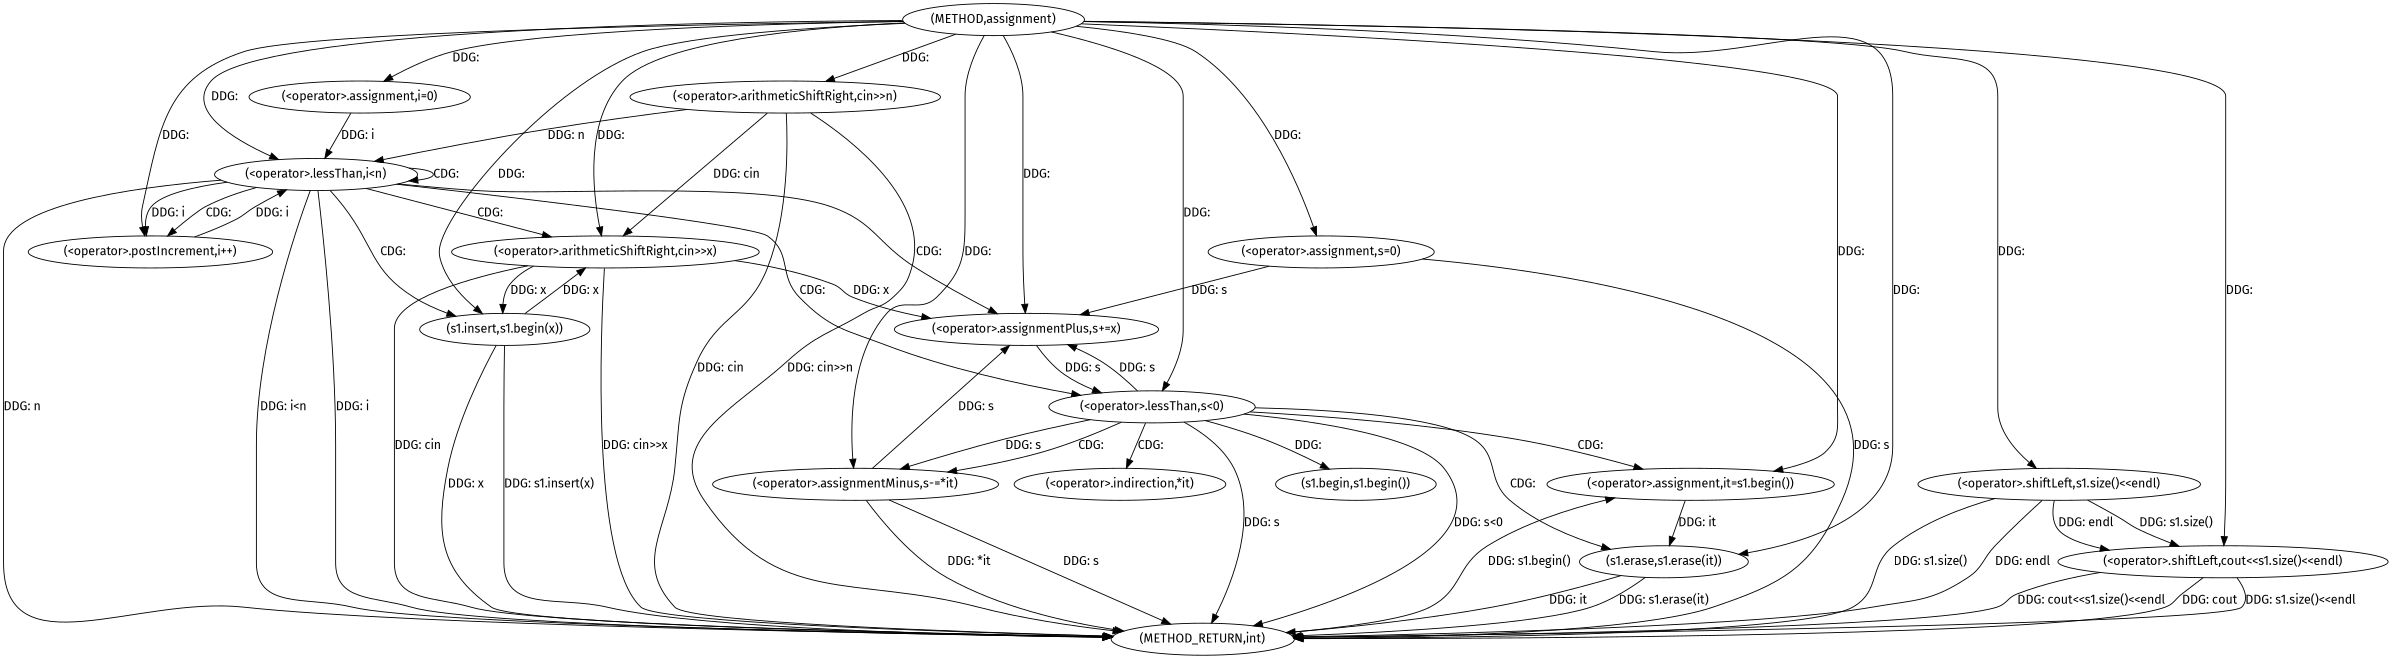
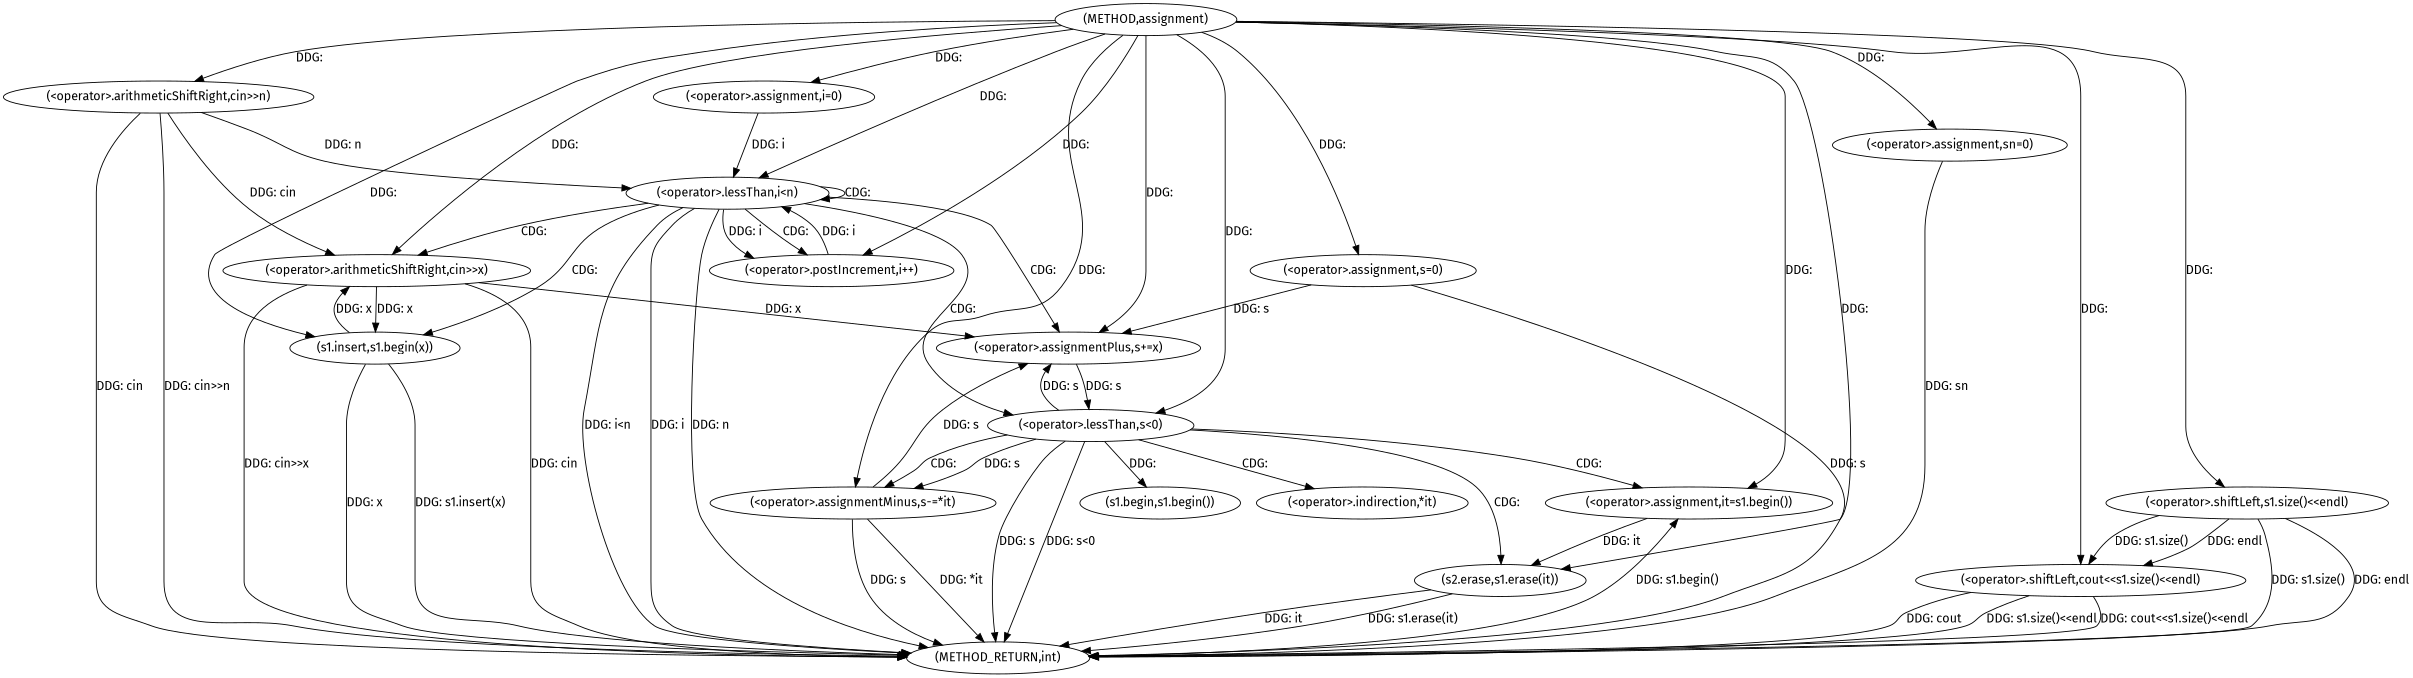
node "(<operator>.assignment,sn=0)": added
node "(s1.erase,s1.erase(it))": label "(s1.erase,s1.erase(it))" -> "(s2.erase,s1.erase(it))"
